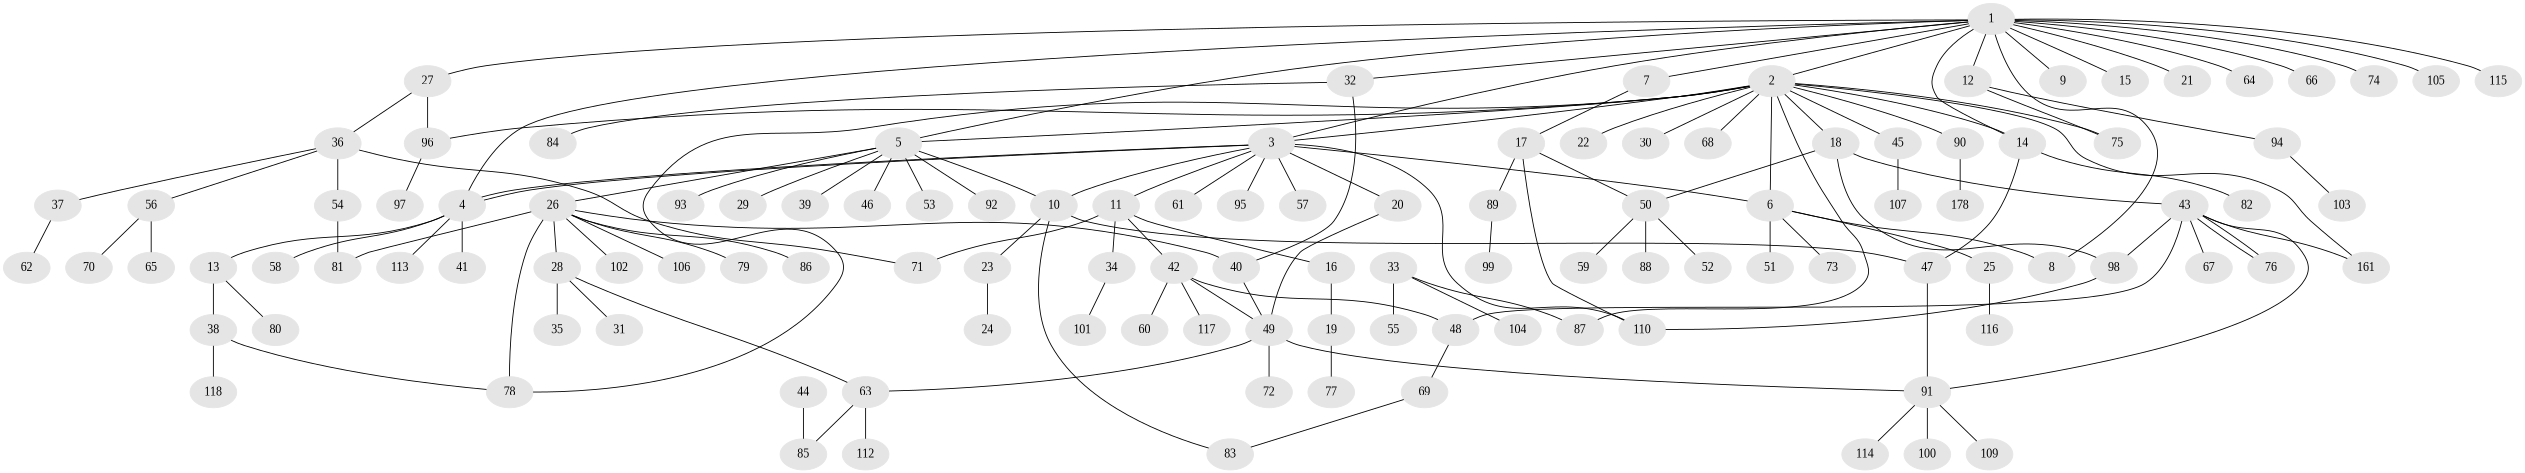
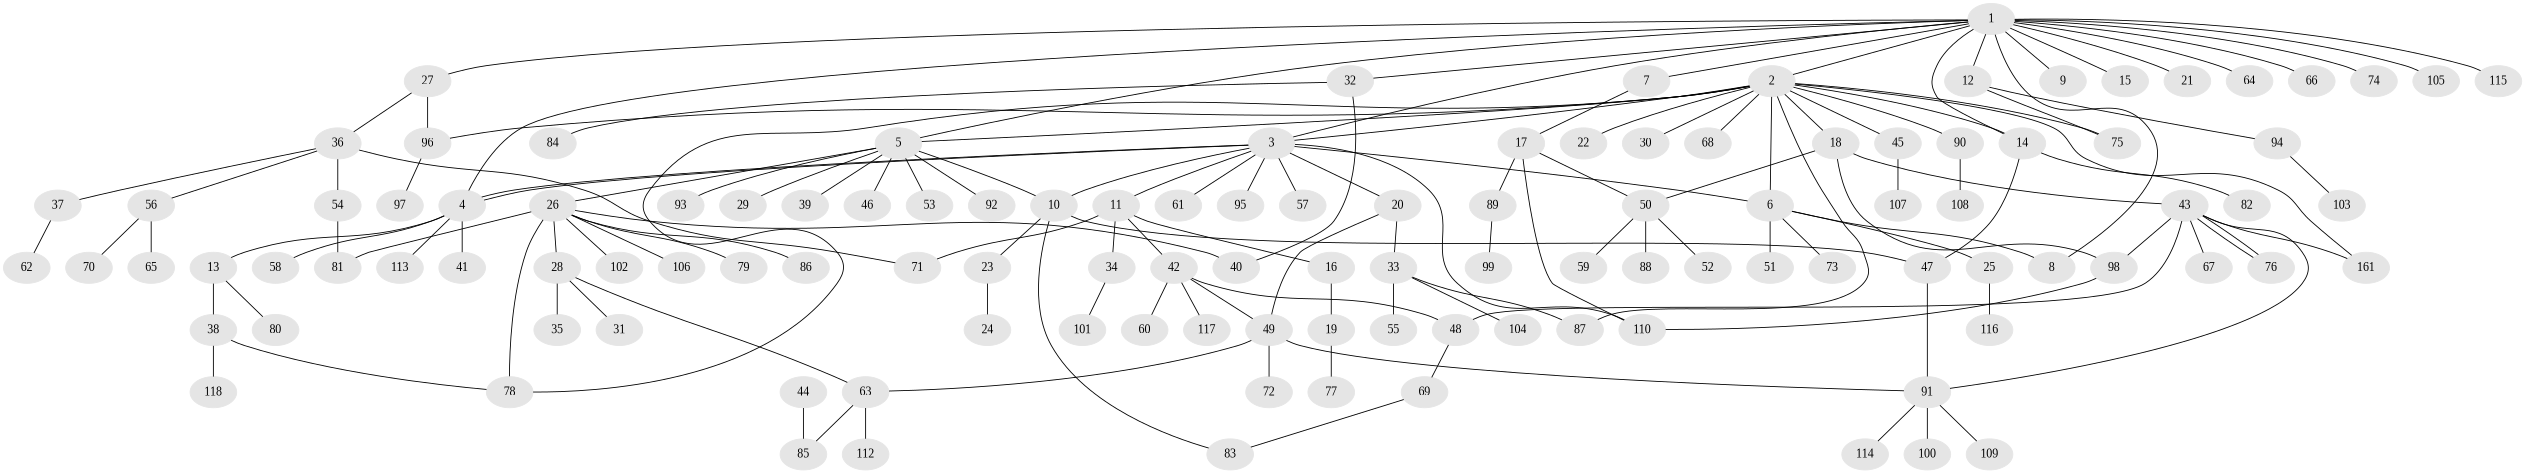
node "178": label "178" -> "108"
edge "20" -- "33": added
edge "40" -- "49": removed
